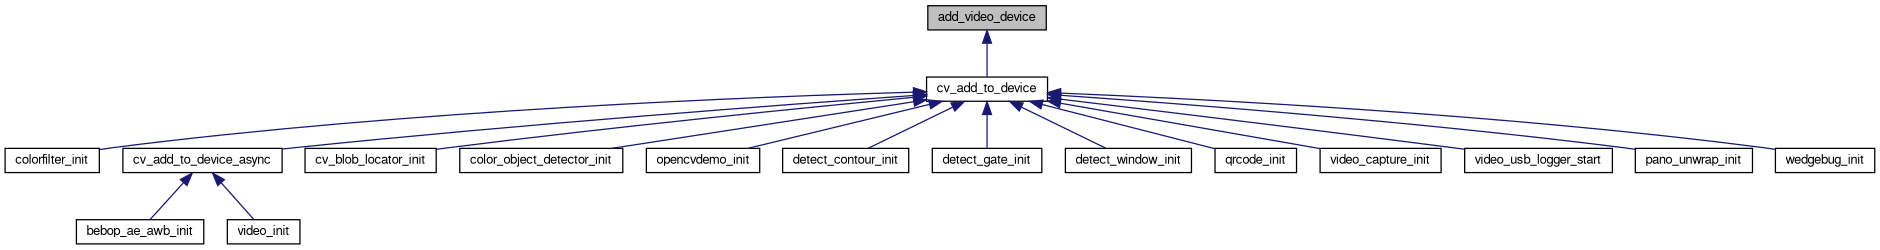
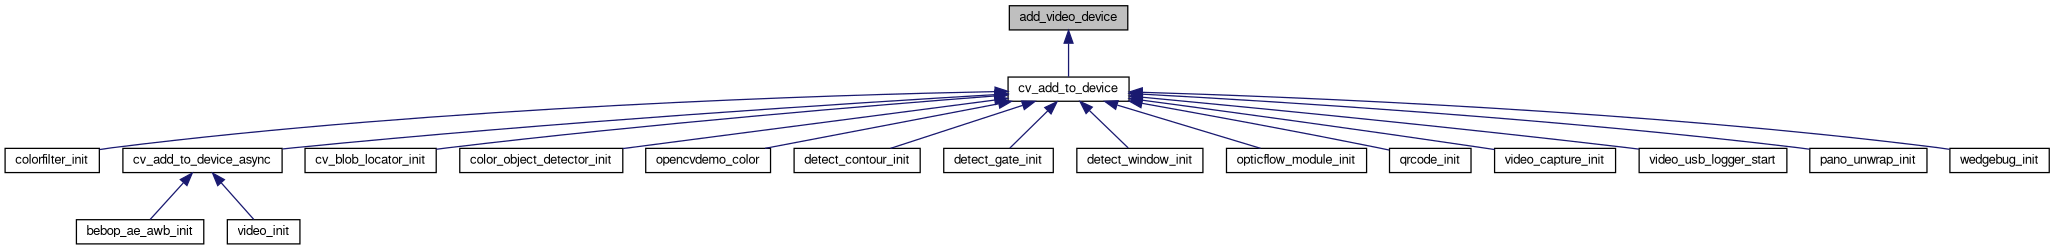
node "opencvdemo_init": label "opencvdemo_init" -> "opencvdemo_color"
node "opticflow_module_init": added
